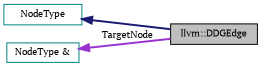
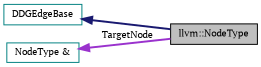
node "NodeType": label "NodeType" -> "DDGEdgeBase"
node "llvm::DDGEdge": label "llvm::DDGEdge" -> "llvm::NodeType"
